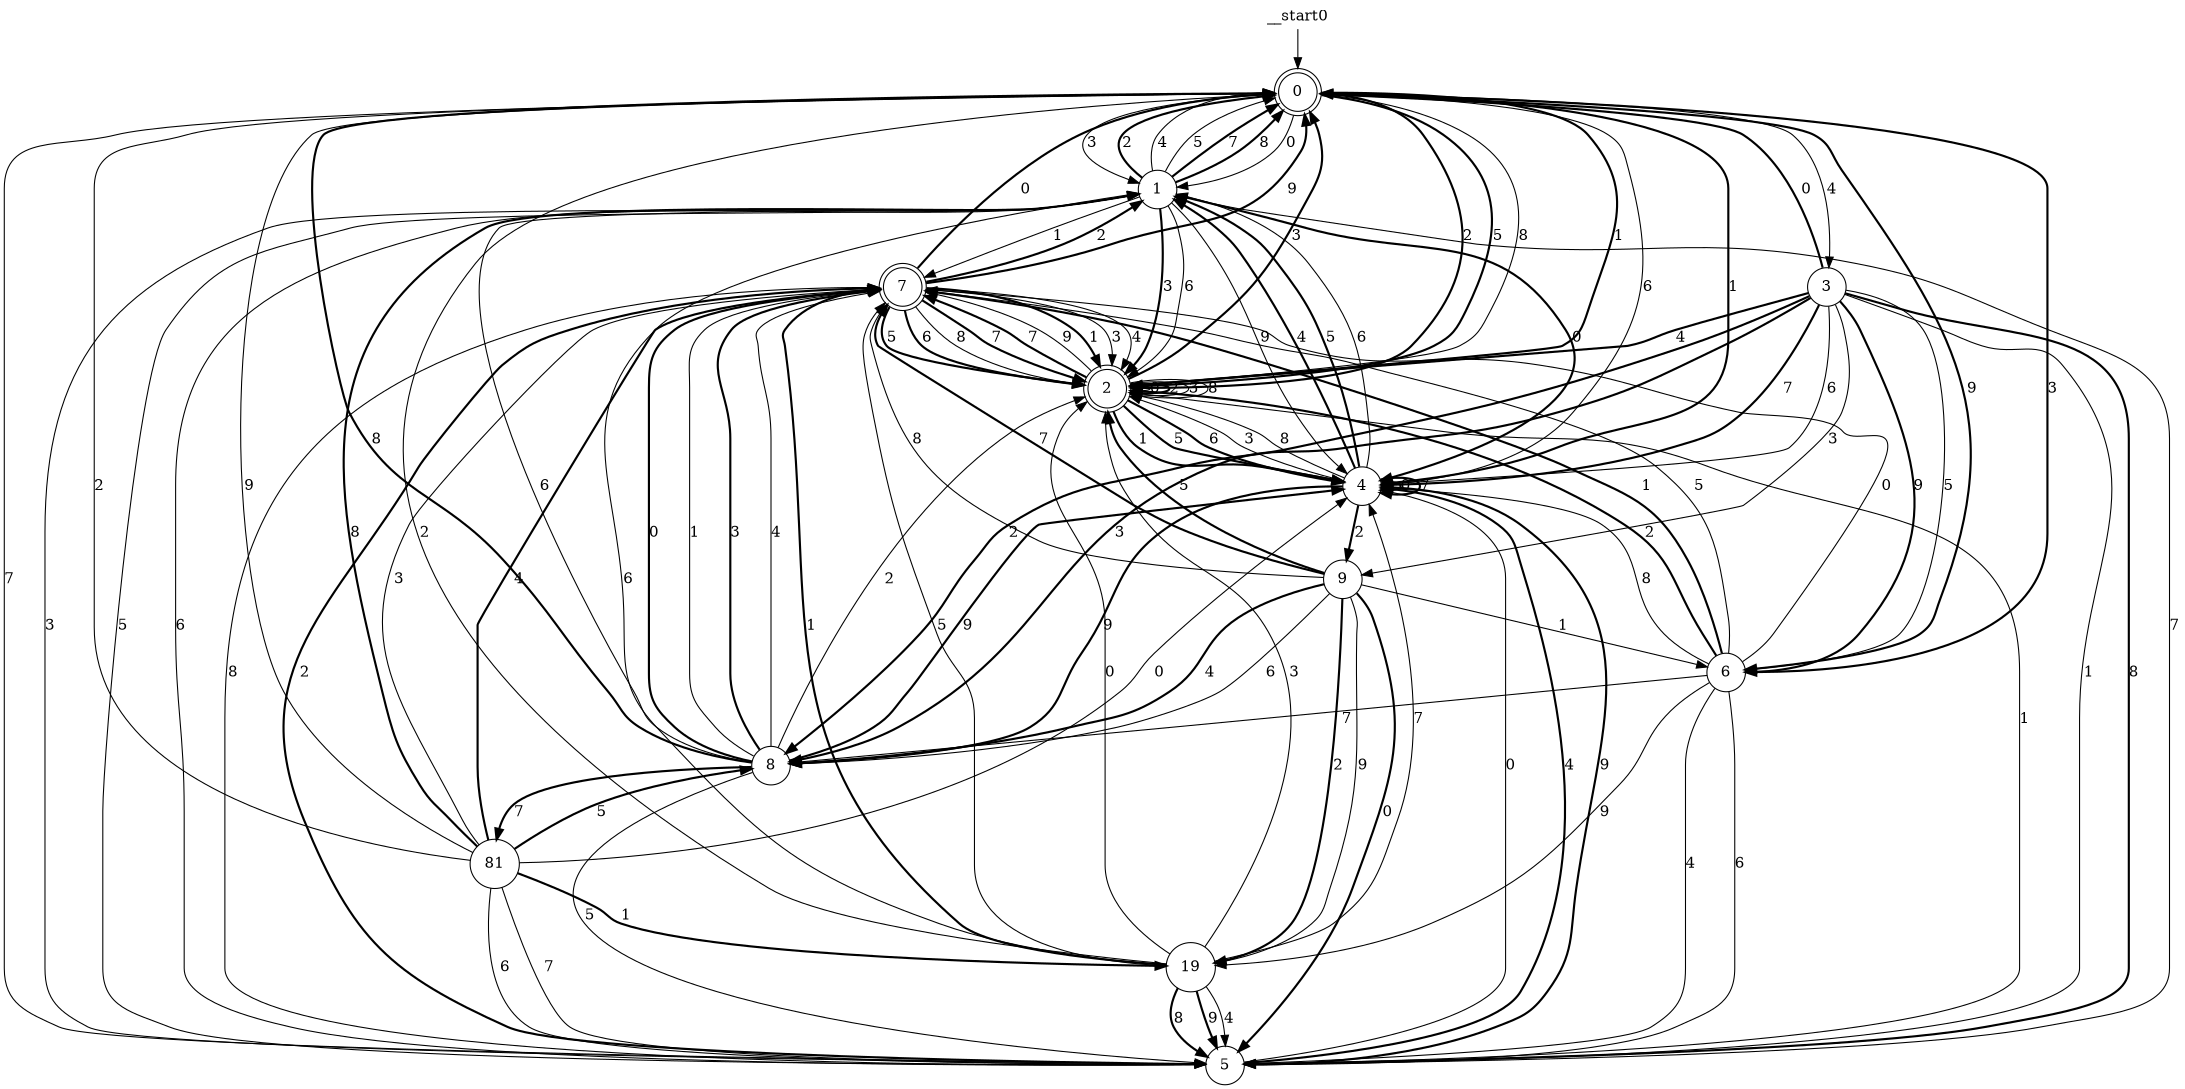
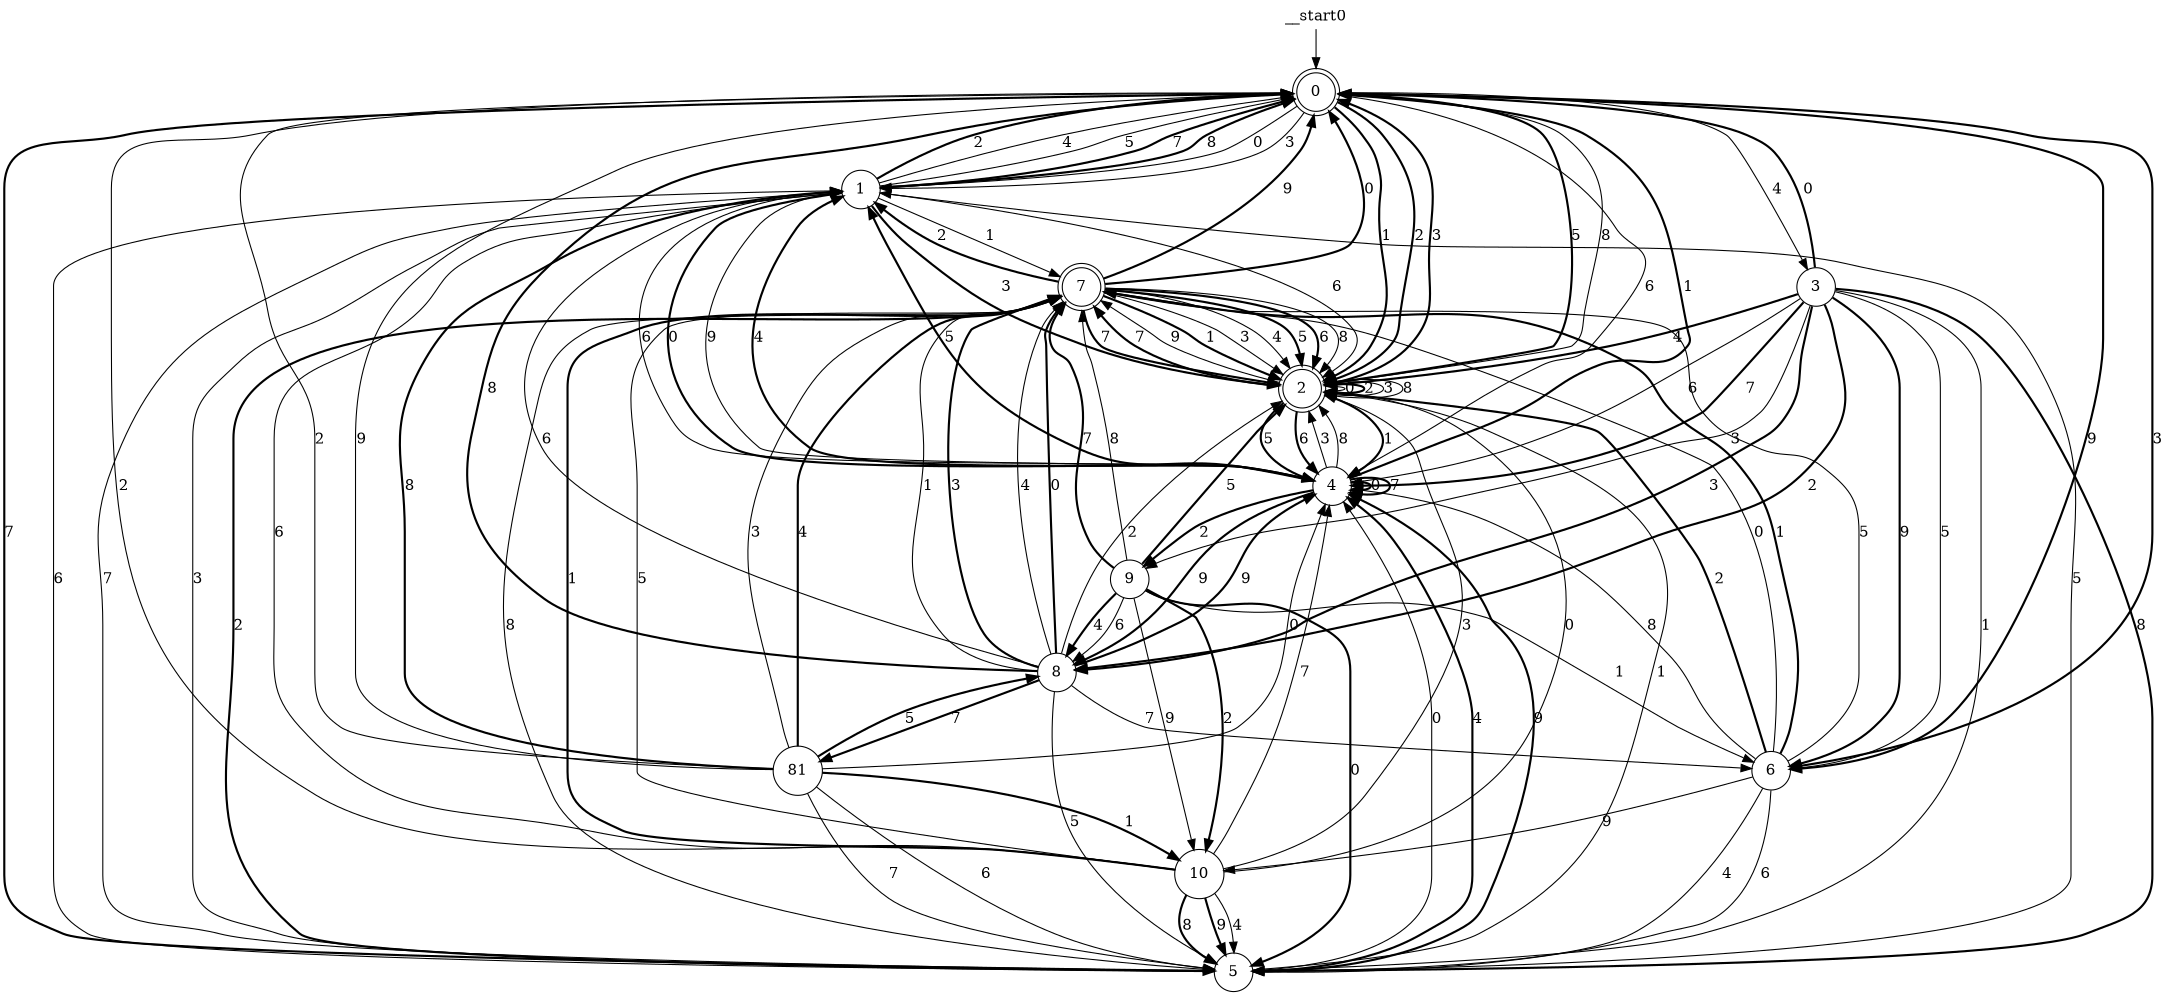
edge "0" -> "5": style solid -> bold
edge "6" -> "8": reversed
node "19": label "19" -> "10"
